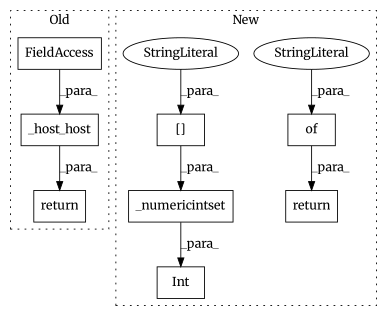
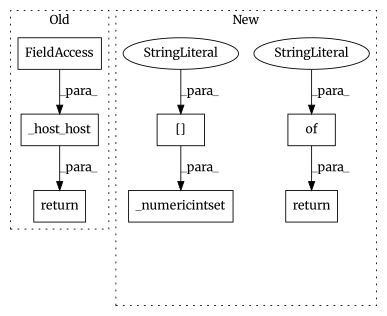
node "Int": removed
